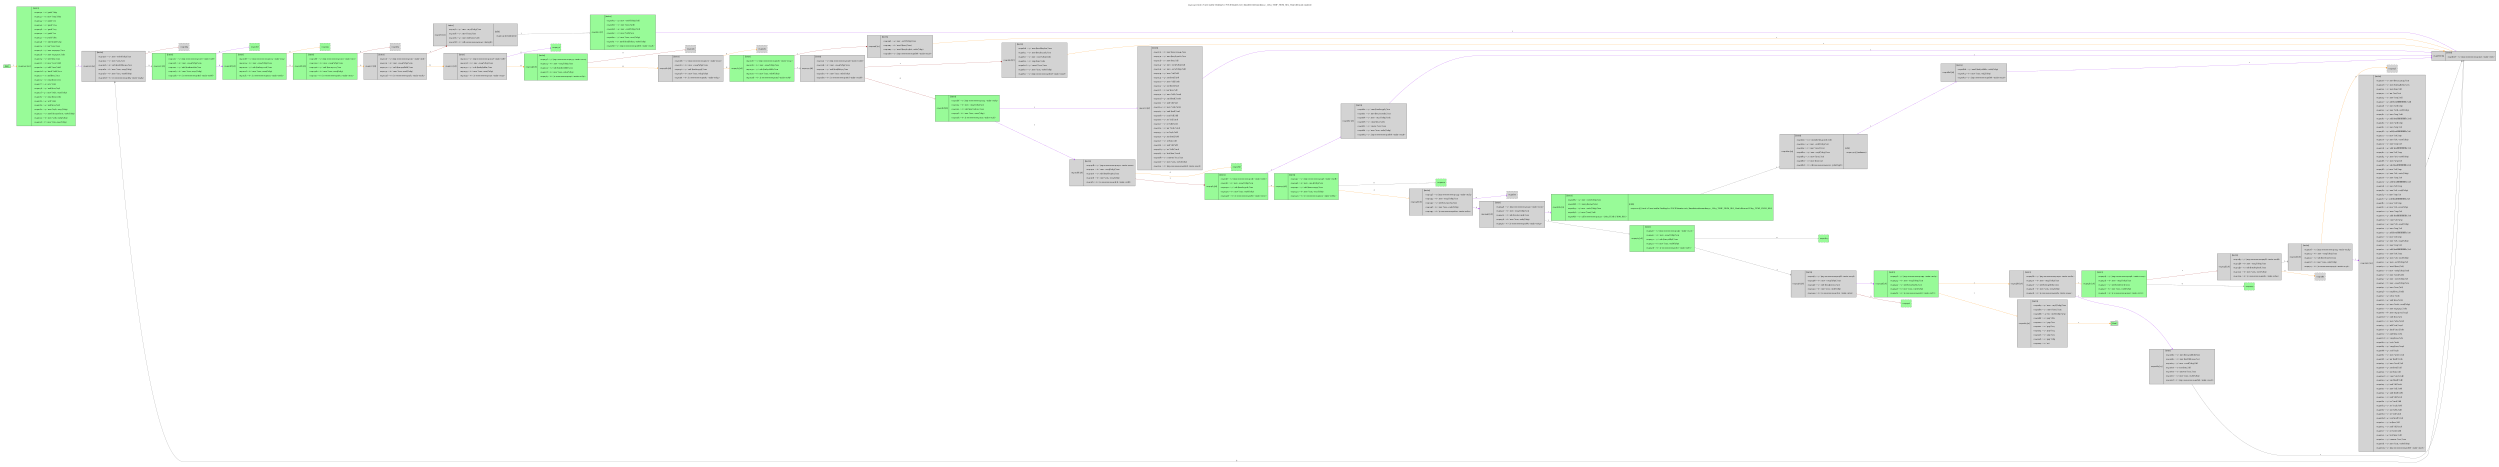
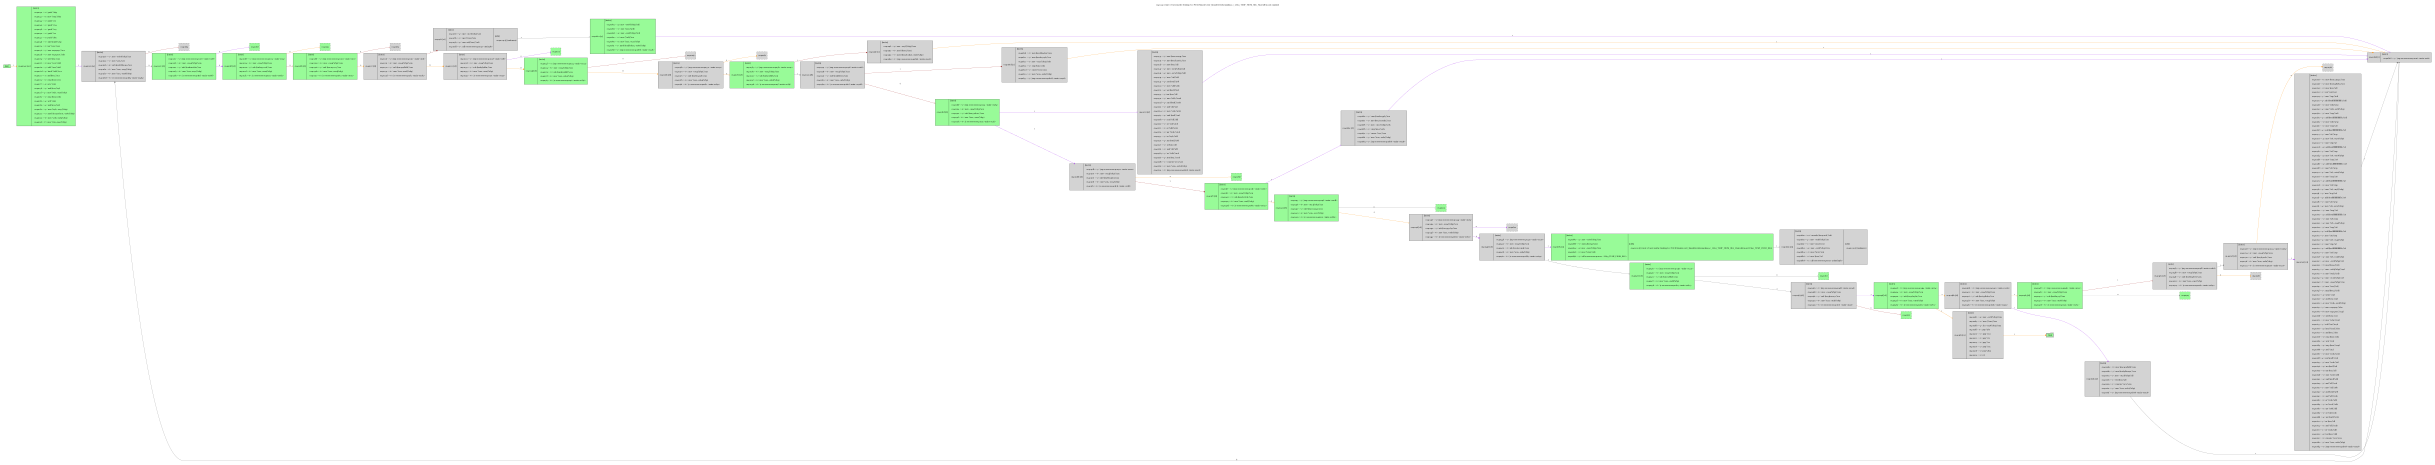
node "0x4018bd [18]": removed
